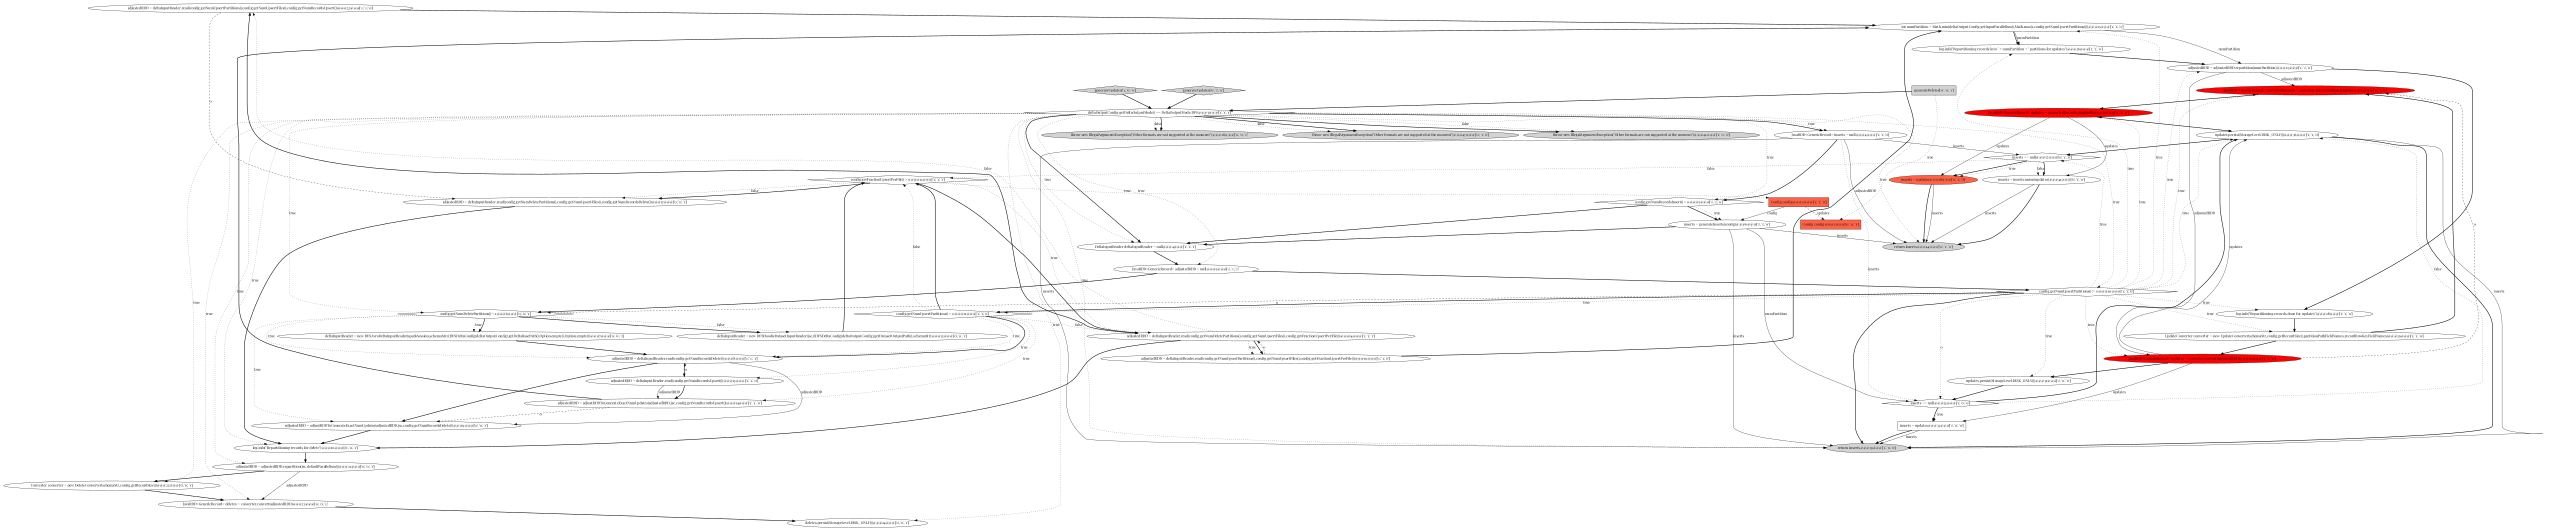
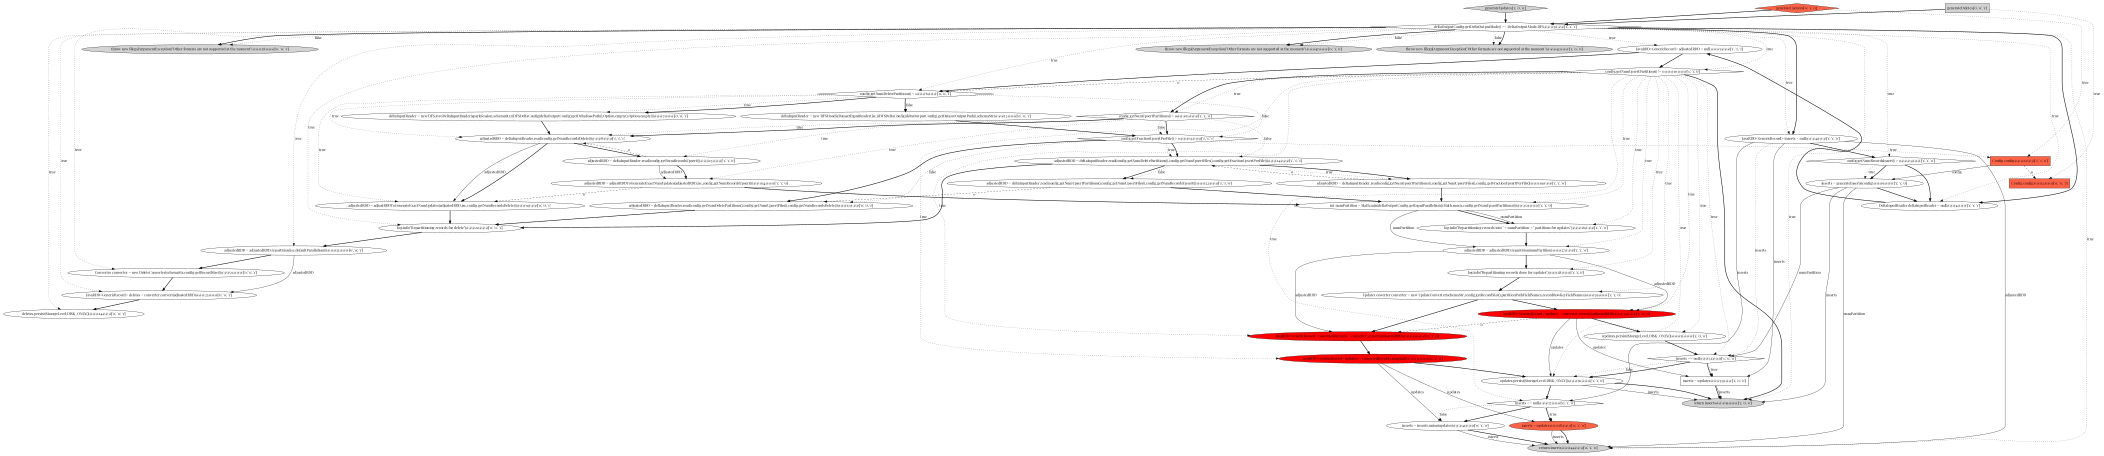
edge "generateUpdates['0', '1', '0']" -> "Config config@@@2@@@['1', '1', '0']": added, label "true"
node "generateUpdates['0', '1', '0']": fillcolor lightgray -> tomato
edge "inserts == null@@@37@@@['0', '1', '0']" -> "config.getFractionUpsertPerFile() > 0@@@13@@@['1', '1', '1']": now "config.getNumDeletePartitions() < 1@@@6@@@['0', '0', '1']" -> "config.getFractionUpsertPerFile() > 0@@@13@@@['1', '1', '1']"
edge "Config config@@@2@@@['1', '1', '0']" -> "Config config@@@2@@@['0', '0', '1']": label "updates" -> "0"
edge "inserts = generateInserts(config)@@@6@@@['1', '1', '0']" -> "return inserts@@@44@@@['0', '1', '0']": label "inserts" -> "numPartition"
edge "JavaRDD<GenericRecord> inserts = null@@@4@@@['1', '1', '0']" -> "return inserts@@@39@@@['1', '0', '0']": now "JavaRDD<GenericRecord> inserts = null@@@4@@@['1', '1', '0']" -> "inserts = updates@@@33@@@['1', '0', '0']"
edge "config.getNumUpsertPartitions() != 0@@@10@@@['1', '1', '0']" -> "inserts == null@@@32@@@['1', '0', '0']": label "0" -> "true"
